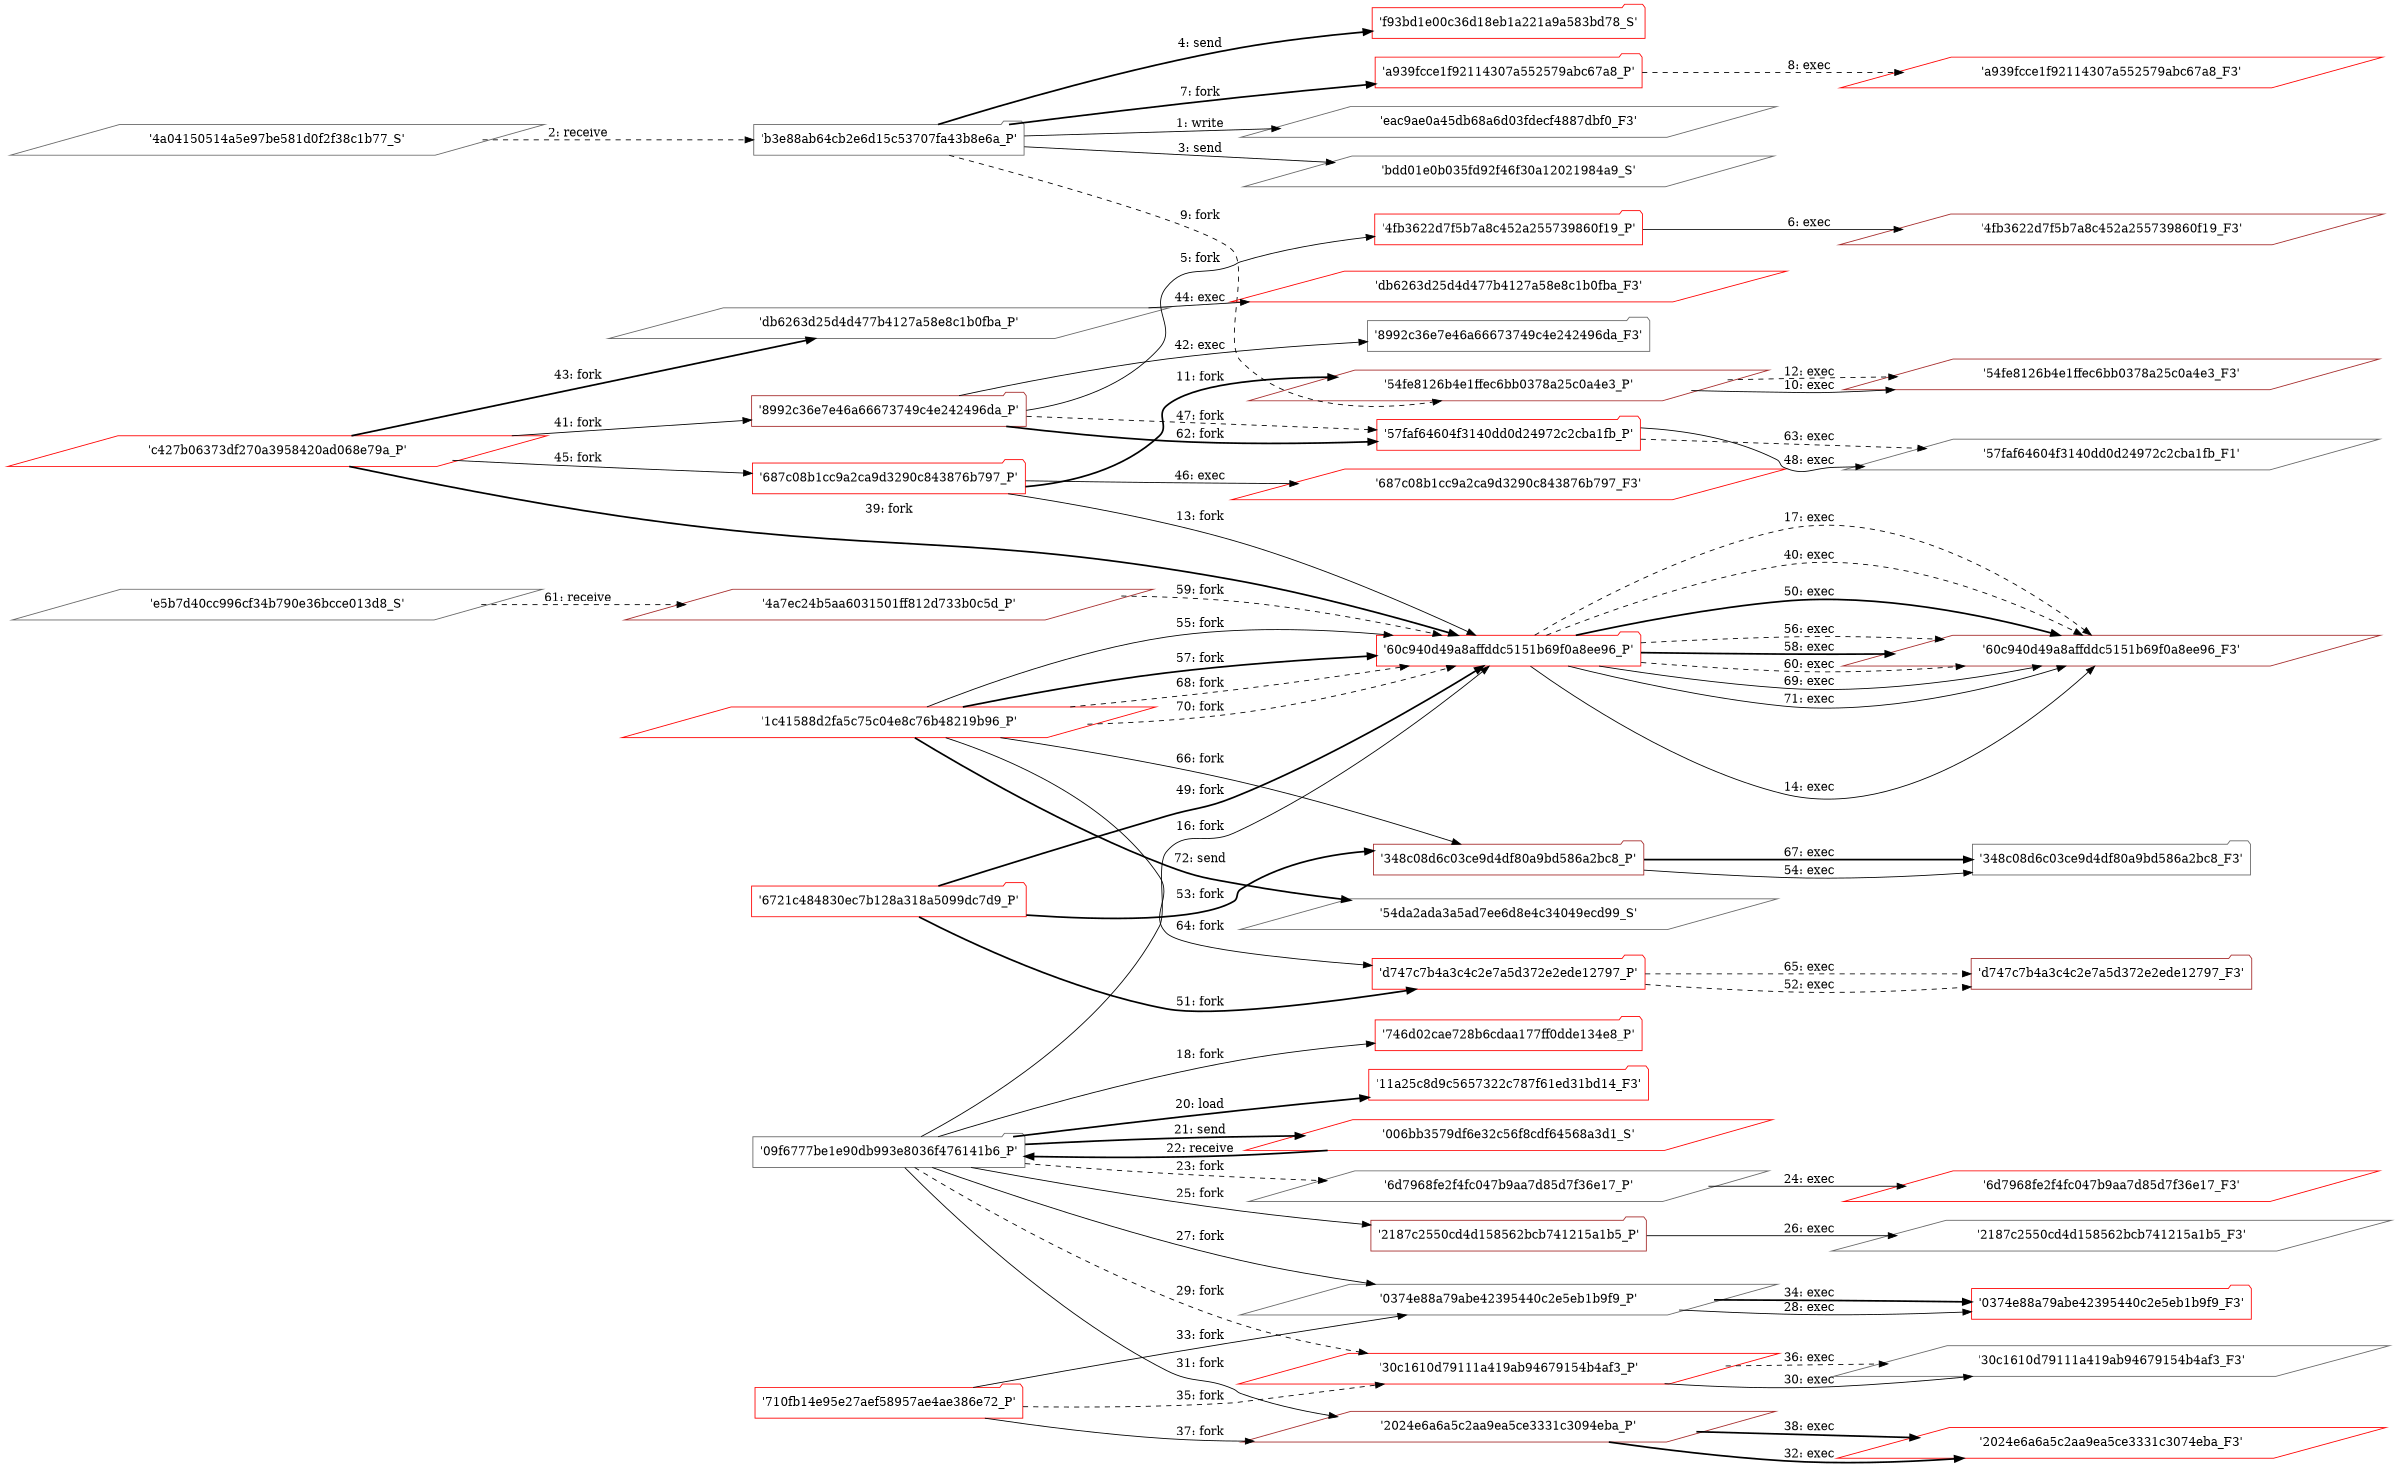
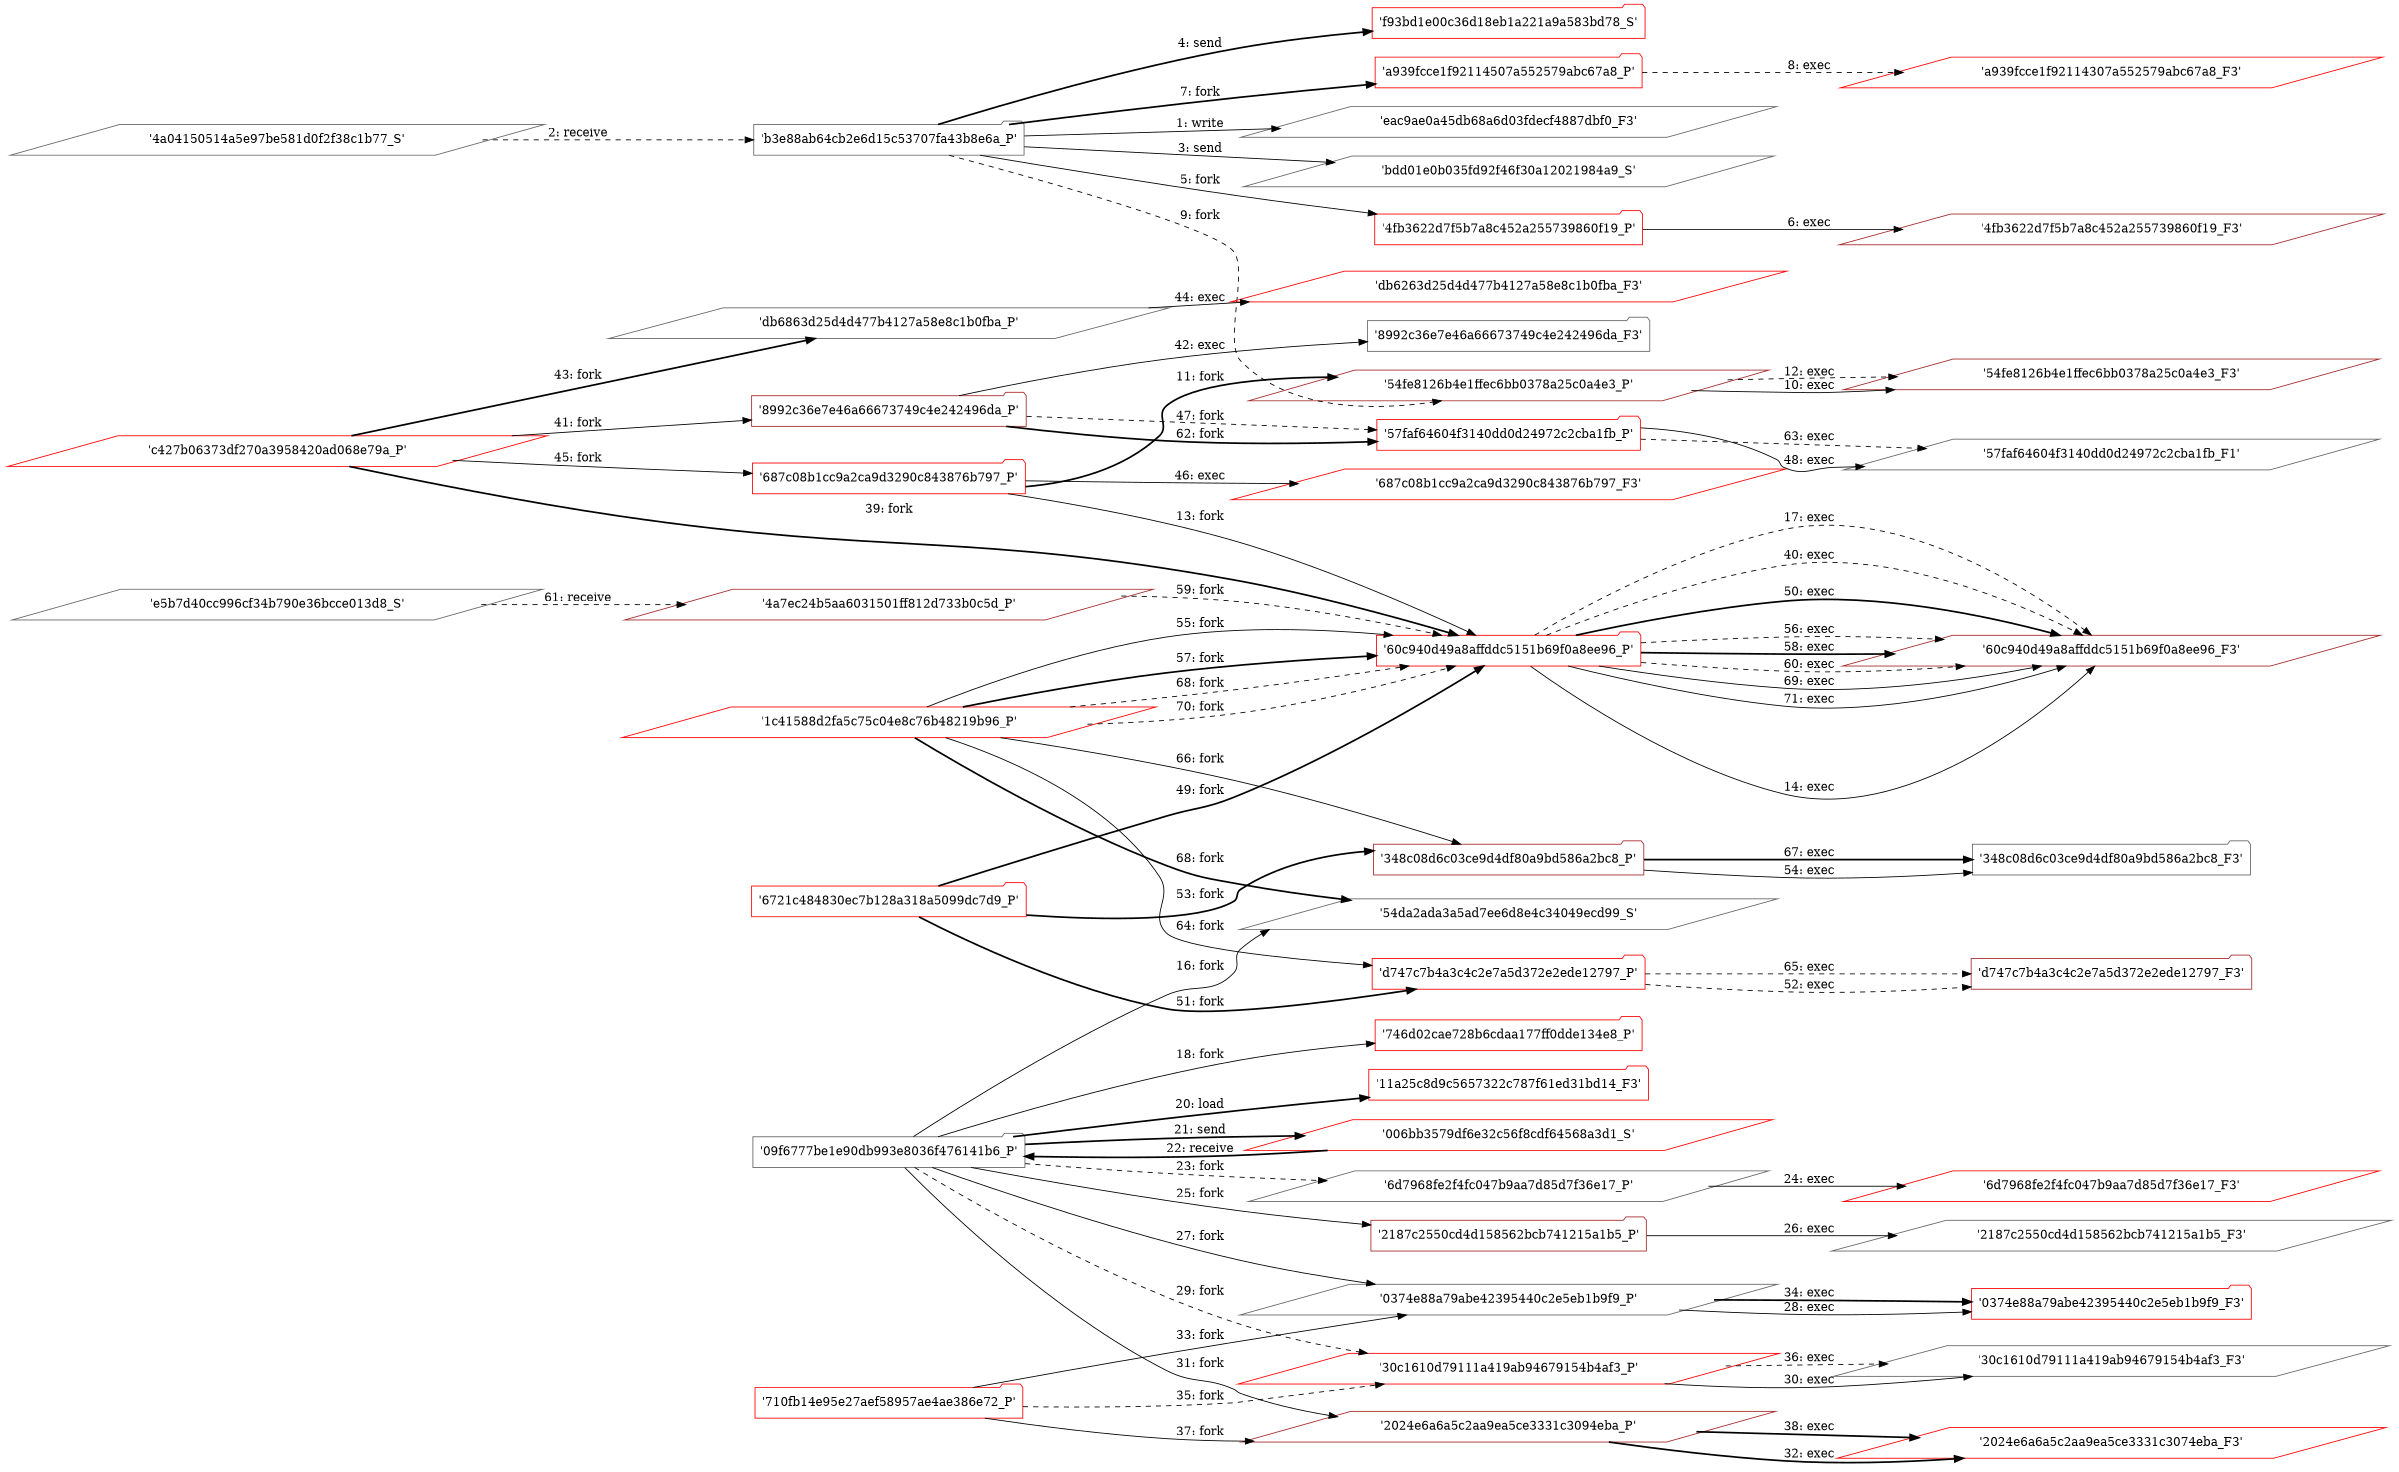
node "'a939fcce1f92114307a552579abc67a8_P'": label "'a939fcce1f92114307a552579abc67a8_P'" -> "'a939fcce1f92114507a552579abc67a8_P'"
edge "'8992c36e7e46a66673749c4e242496da_P'" -> "'4fb3622d7f5b7a8c452a255739860f19_P'": now "'b3e88ab64cb2e6d15c53707fa43b8e6a_P'" -> "'4fb3622d7f5b7a8c452a255739860f19_P'"
node "'db6263d25d4d477b4127a58e8c1b0fba_P'": label "'db6263d25d4d477b4127a58e8c1b0fba_P'" -> "'db6863d25d4d477b4127a58e8c1b0fba_P'"
edge "'09f6777be1e90db993e8036f476141b6_P'" -> "'60c940d49a8affddc5151b69f0a8ee96_P'": now "'09f6777be1e90db993e8036f476141b6_P'" -> "'54da2ada3a5ad7ee6d8e4c34049ecd99_S'"
edge "'1c41588d2fa5c75c04e8c76b48219b96_P'" -> "'54da2ada3a5ad7ee6d8e4c34049ecd99_S'": label "72: send" -> "68: fork"
